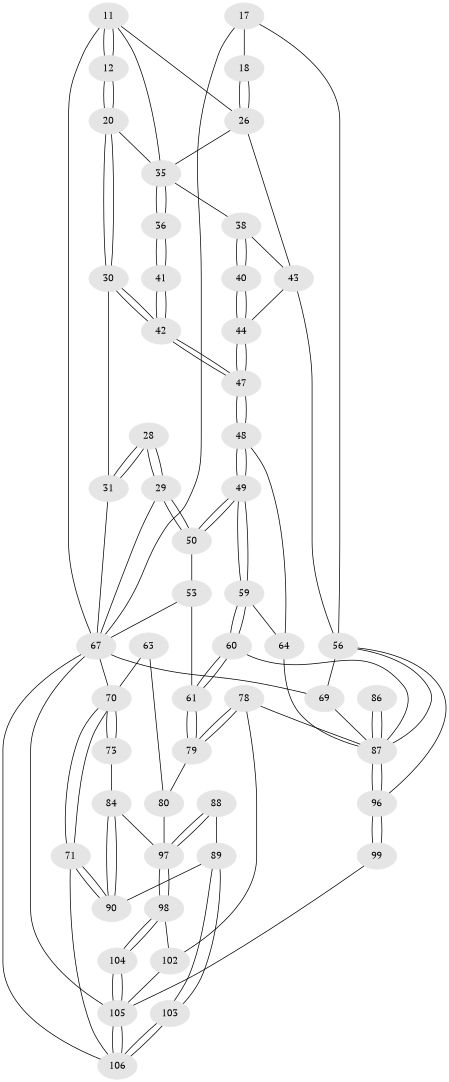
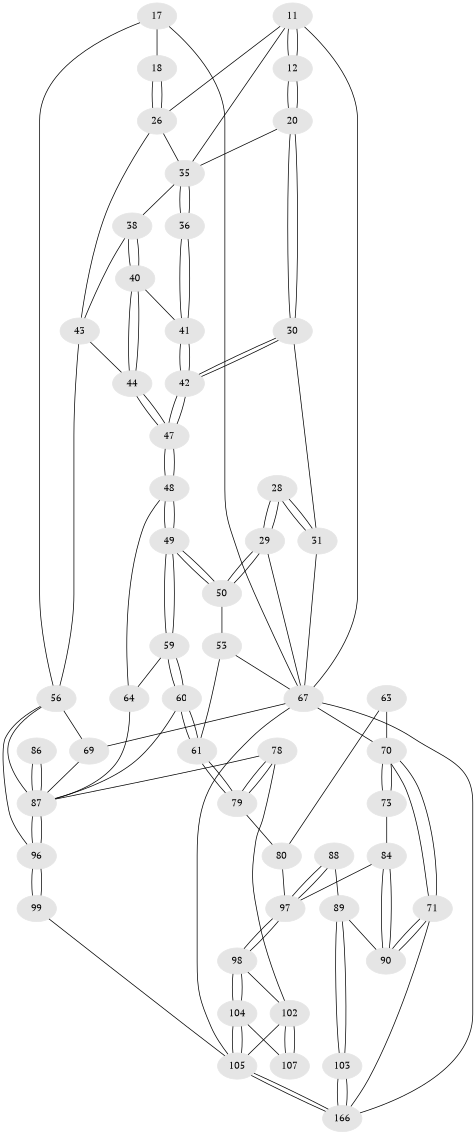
edge "40" -- "41": added
node "106": label "106" -> "166"
node "107": added
